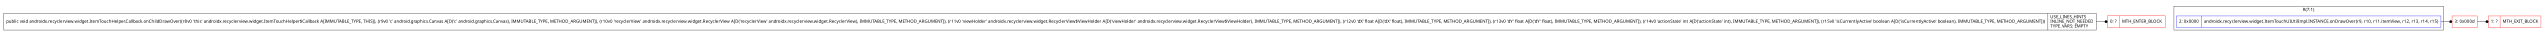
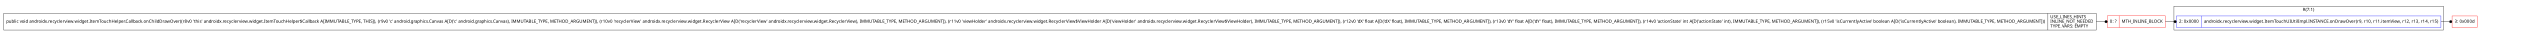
node "0: ?": text "MTH_ENTER_BLOCK" -> "MTH_INLINE_BLOCK"
edge "0: ?" -> "2: 0x0000": added
node "1: ?": removed
